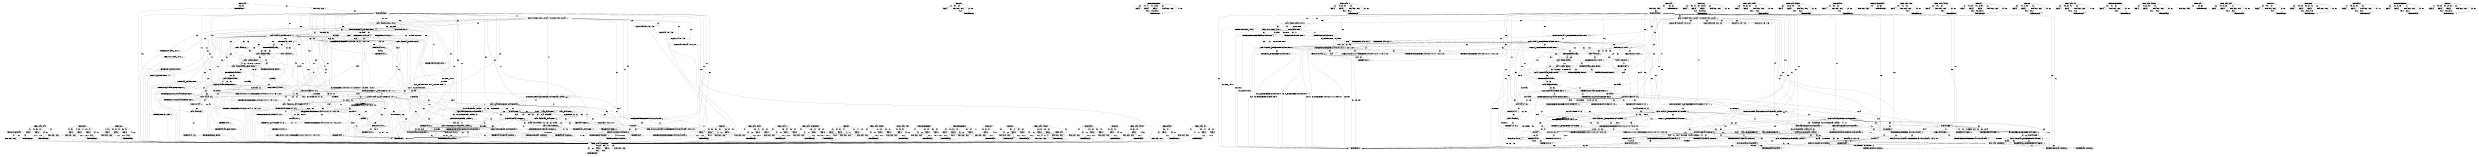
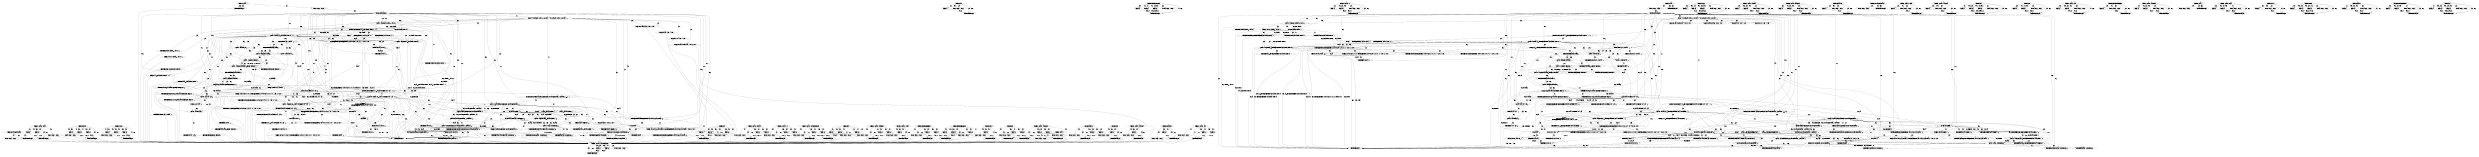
edge "(<operator>.lessThan,(fd = open(clonedev, O_RDWR)) < 0)" -> "(<operator>.assignment,fd = open(clonedev, O_RDWR))": label "DDG: p3" -> "AST: "
edge "(<operator>.assignment,flags = fcntl(fd, F_GETFL, 0))" -> "(IDENTIFIER,flags,flags = fcntl(fd, F_GETFL, 0))": removed, label "AST:"
